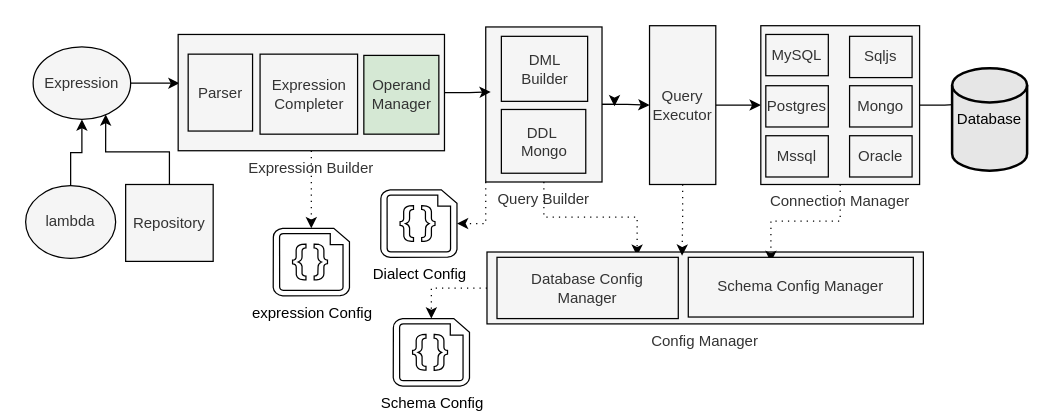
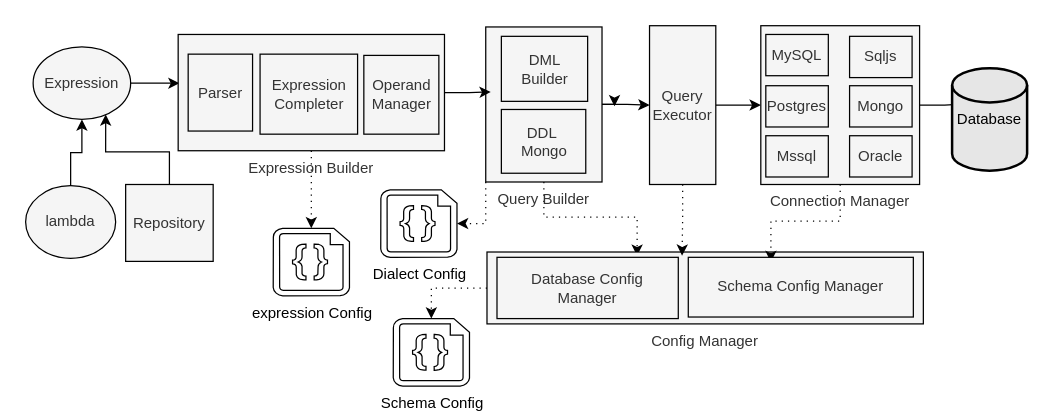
node "Operand Manager": fillcolor #d5e8d4 -> #f5f5f5
